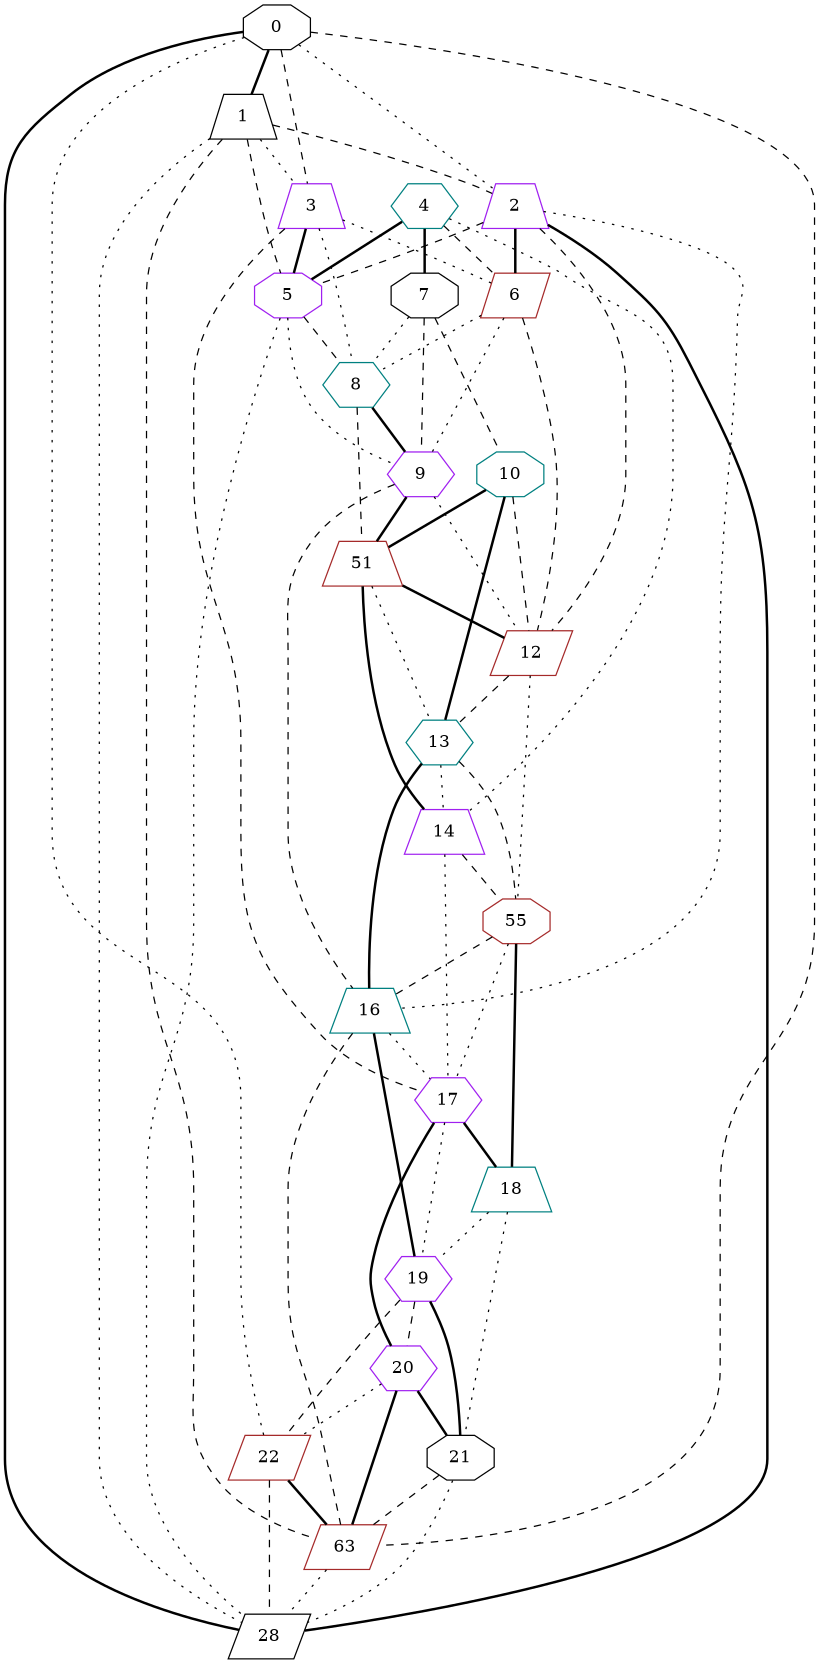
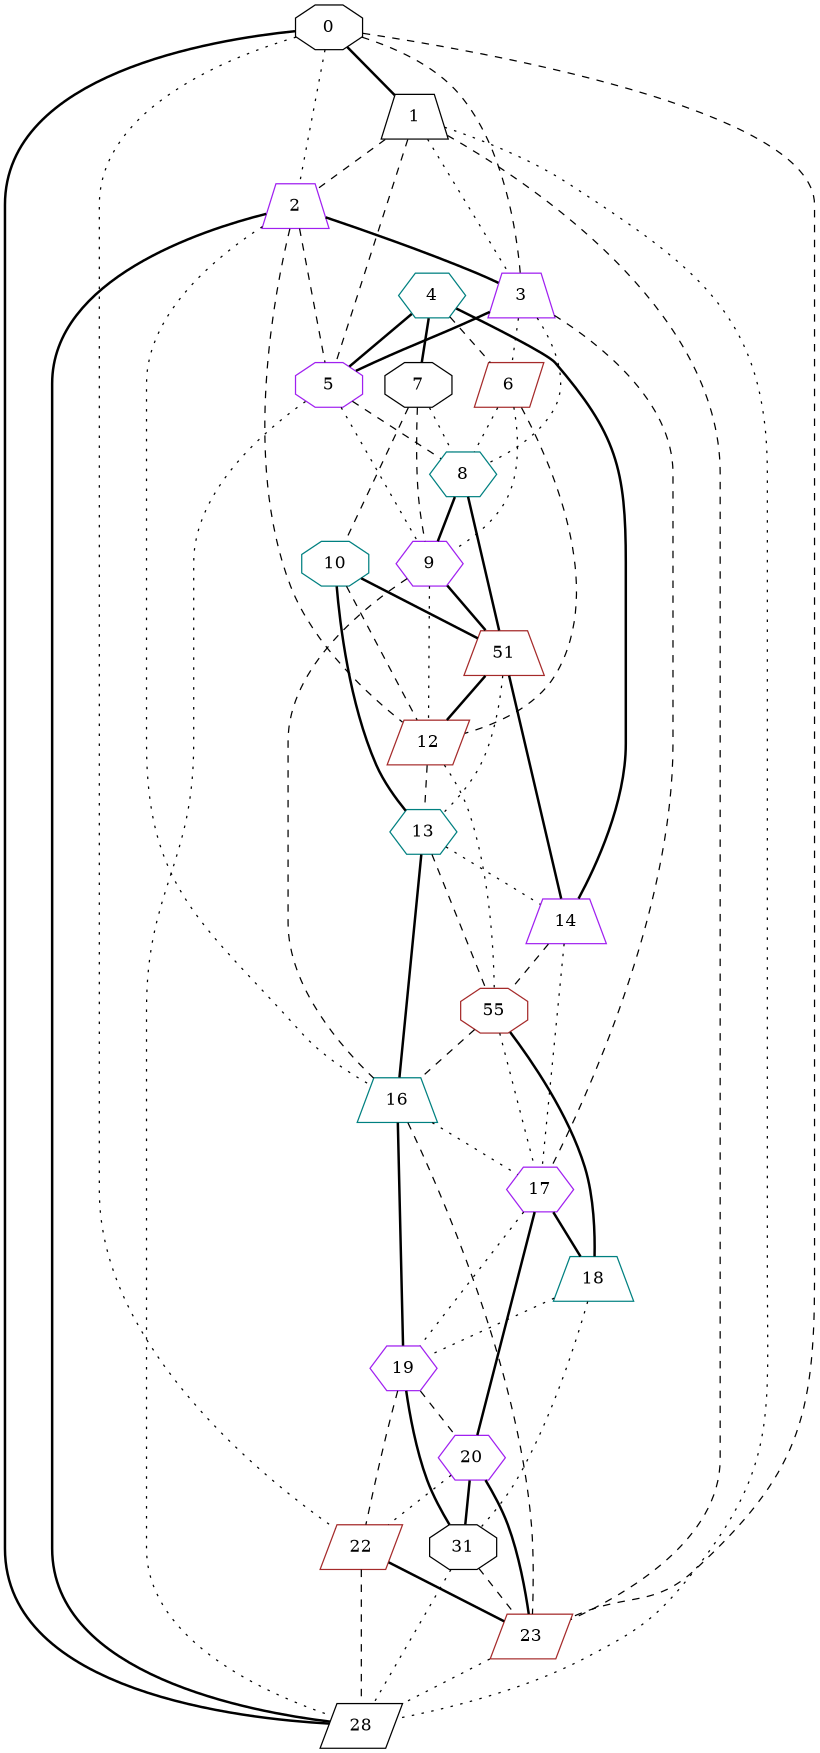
edge "2" -- "6": now "2" -- "3"
edge "8" -- "51": style dashed -> bold
edge "4" -- "14": style dotted -> bold
node "21": label "21" -> "31"
node "63": label "63" -> "23"
